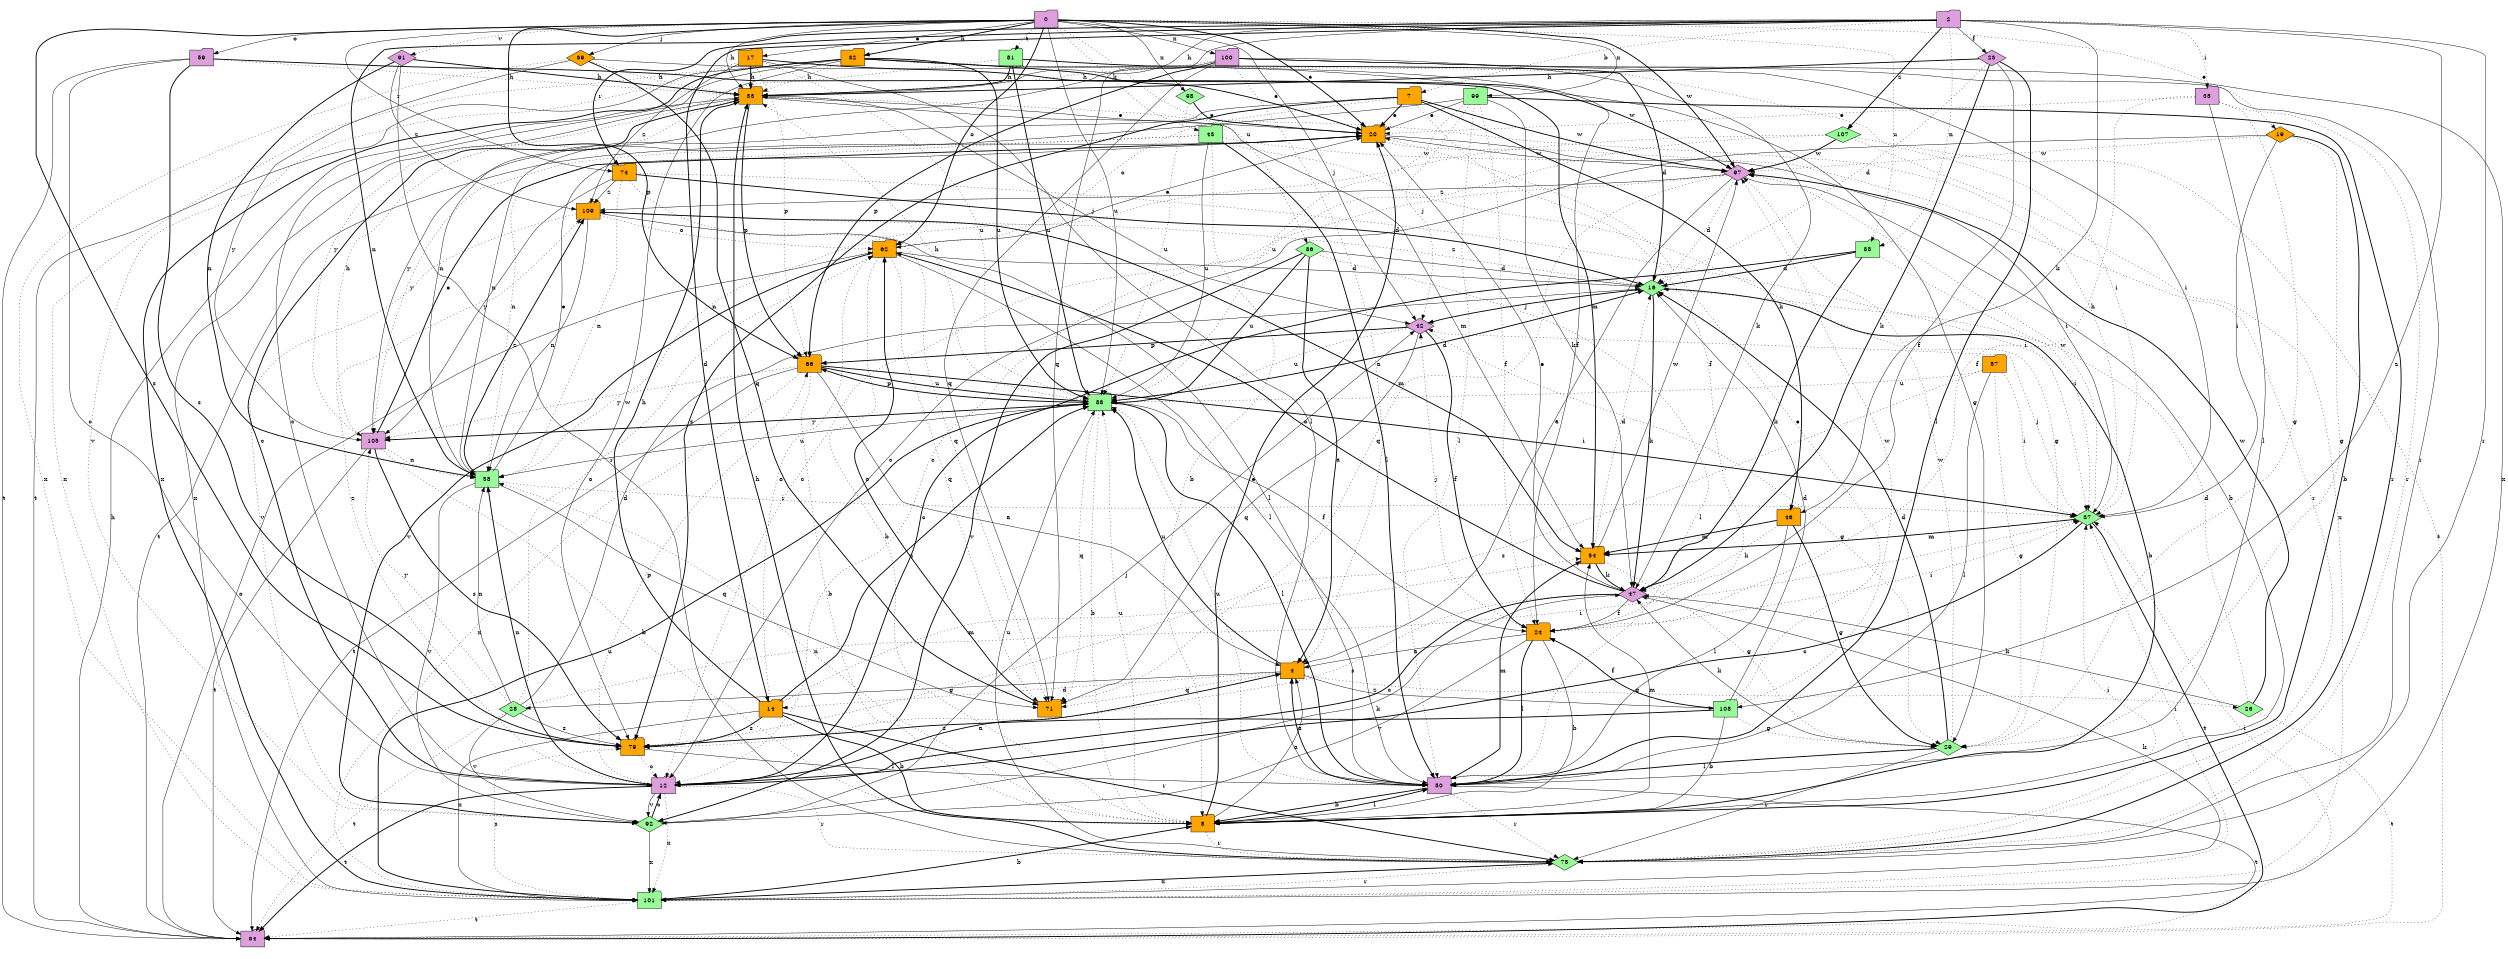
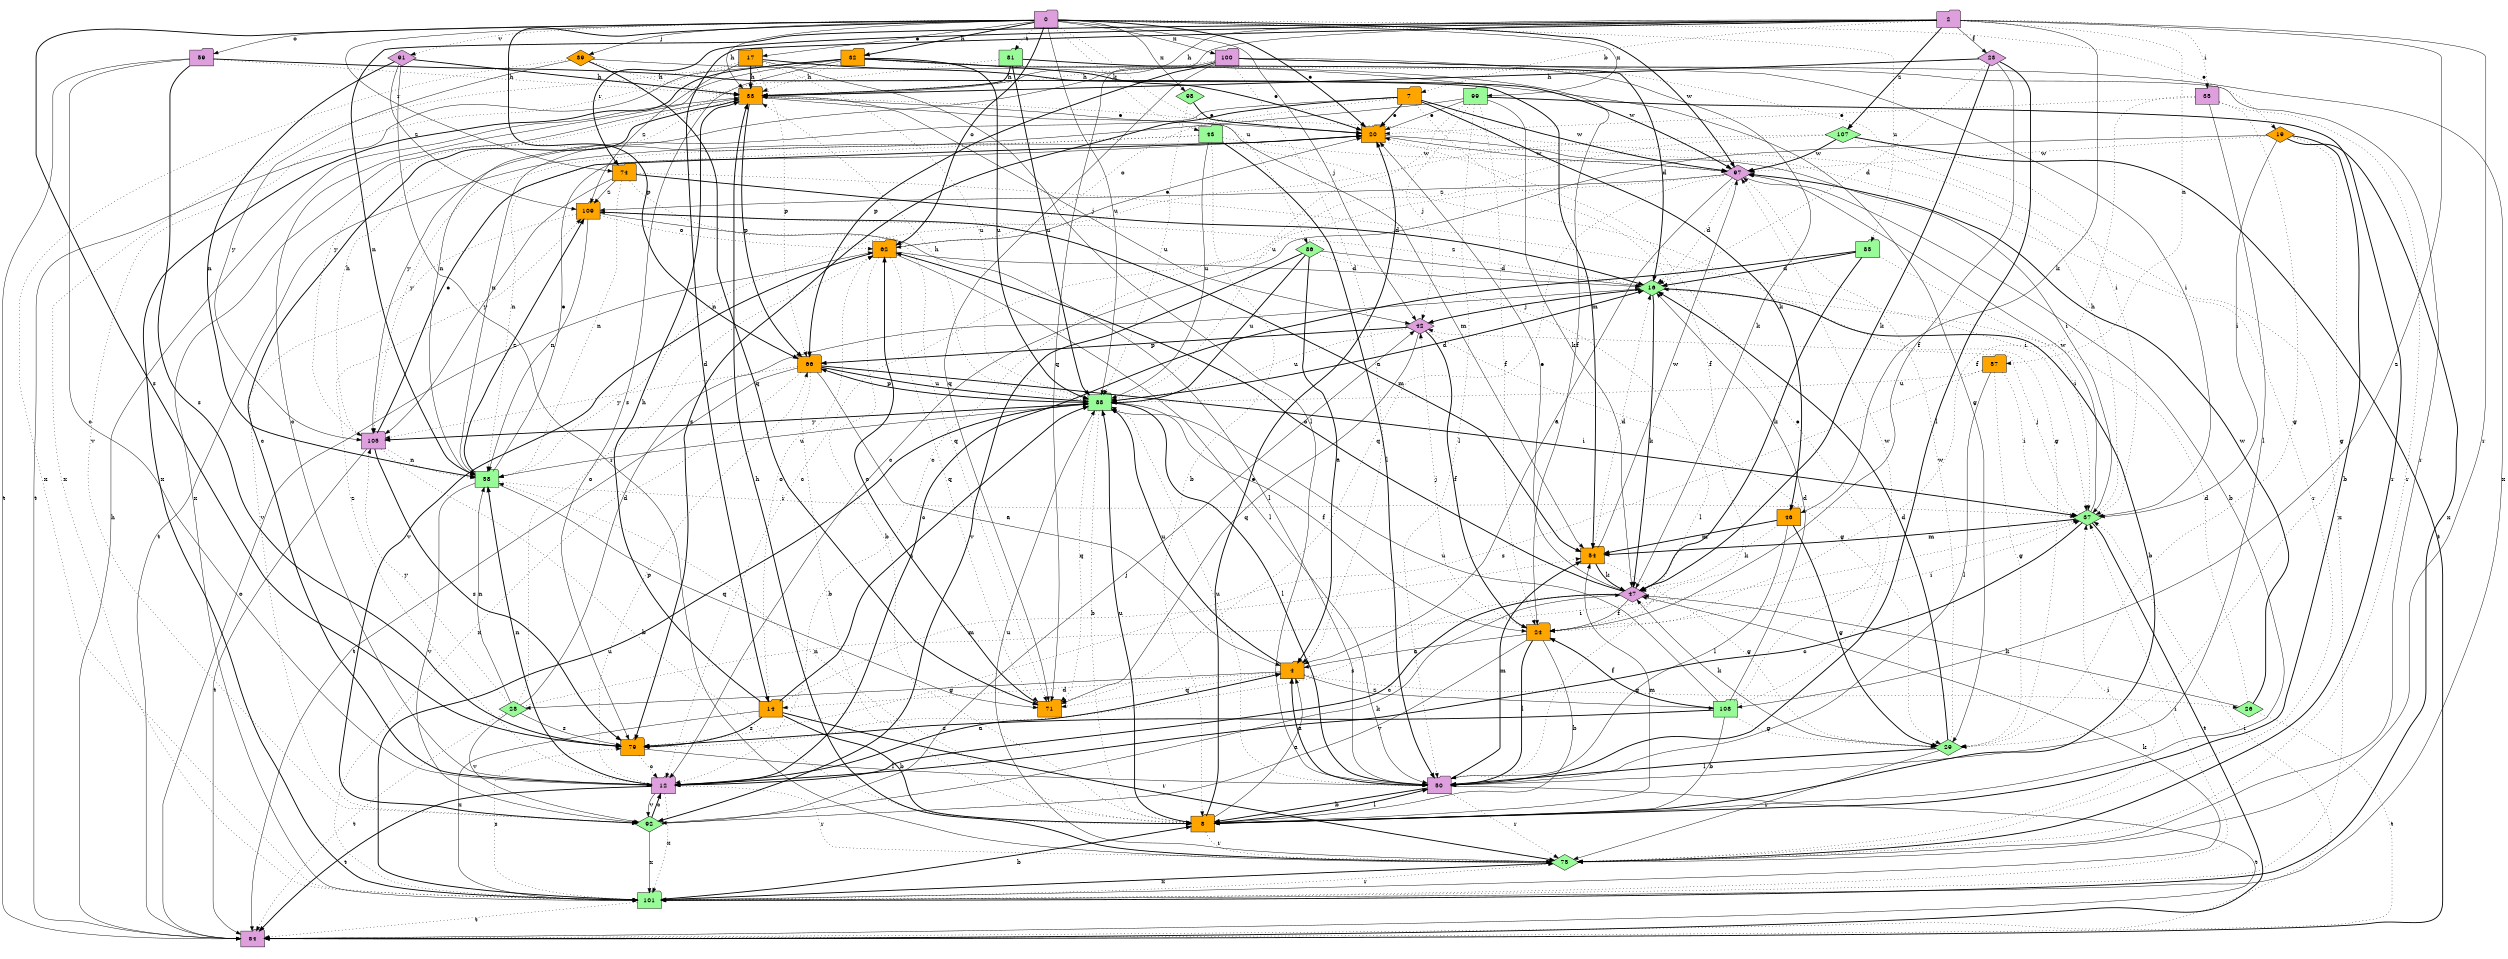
edge "2" -> "85": now "2" -> "57"
edge "37" -> "97": style dotted -> solid
edge "32" -> "79": label "w" -> "s"
edge "108" -> "88": added, label "u"
edge "8" -> "88": style dotted -> bold
edge "19" -> "101": added, label "x"
edge "107" -> "84": style dotted -> bold
